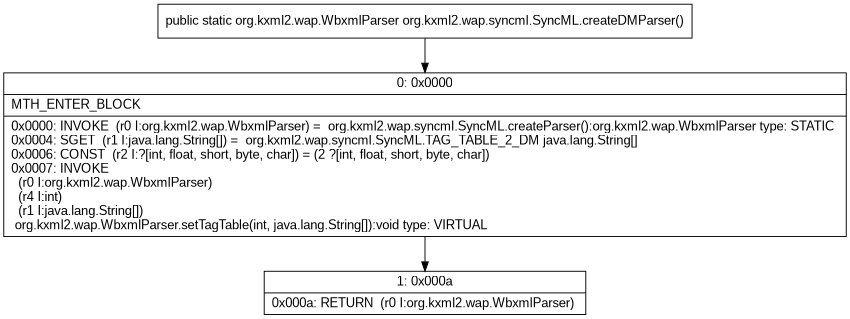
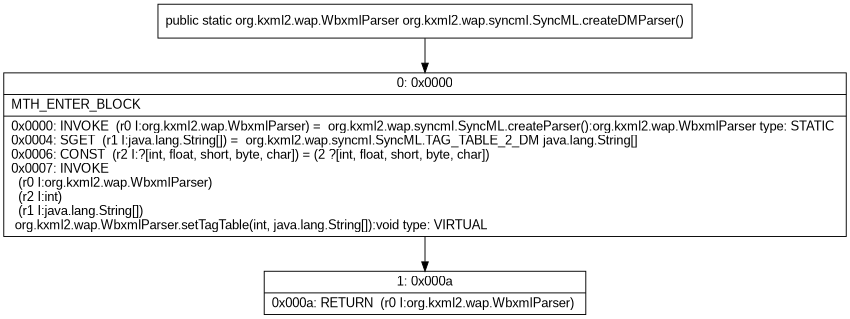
node "0: 0x0000": text "(r4 I:int)" -> "(r2 I:int)"
